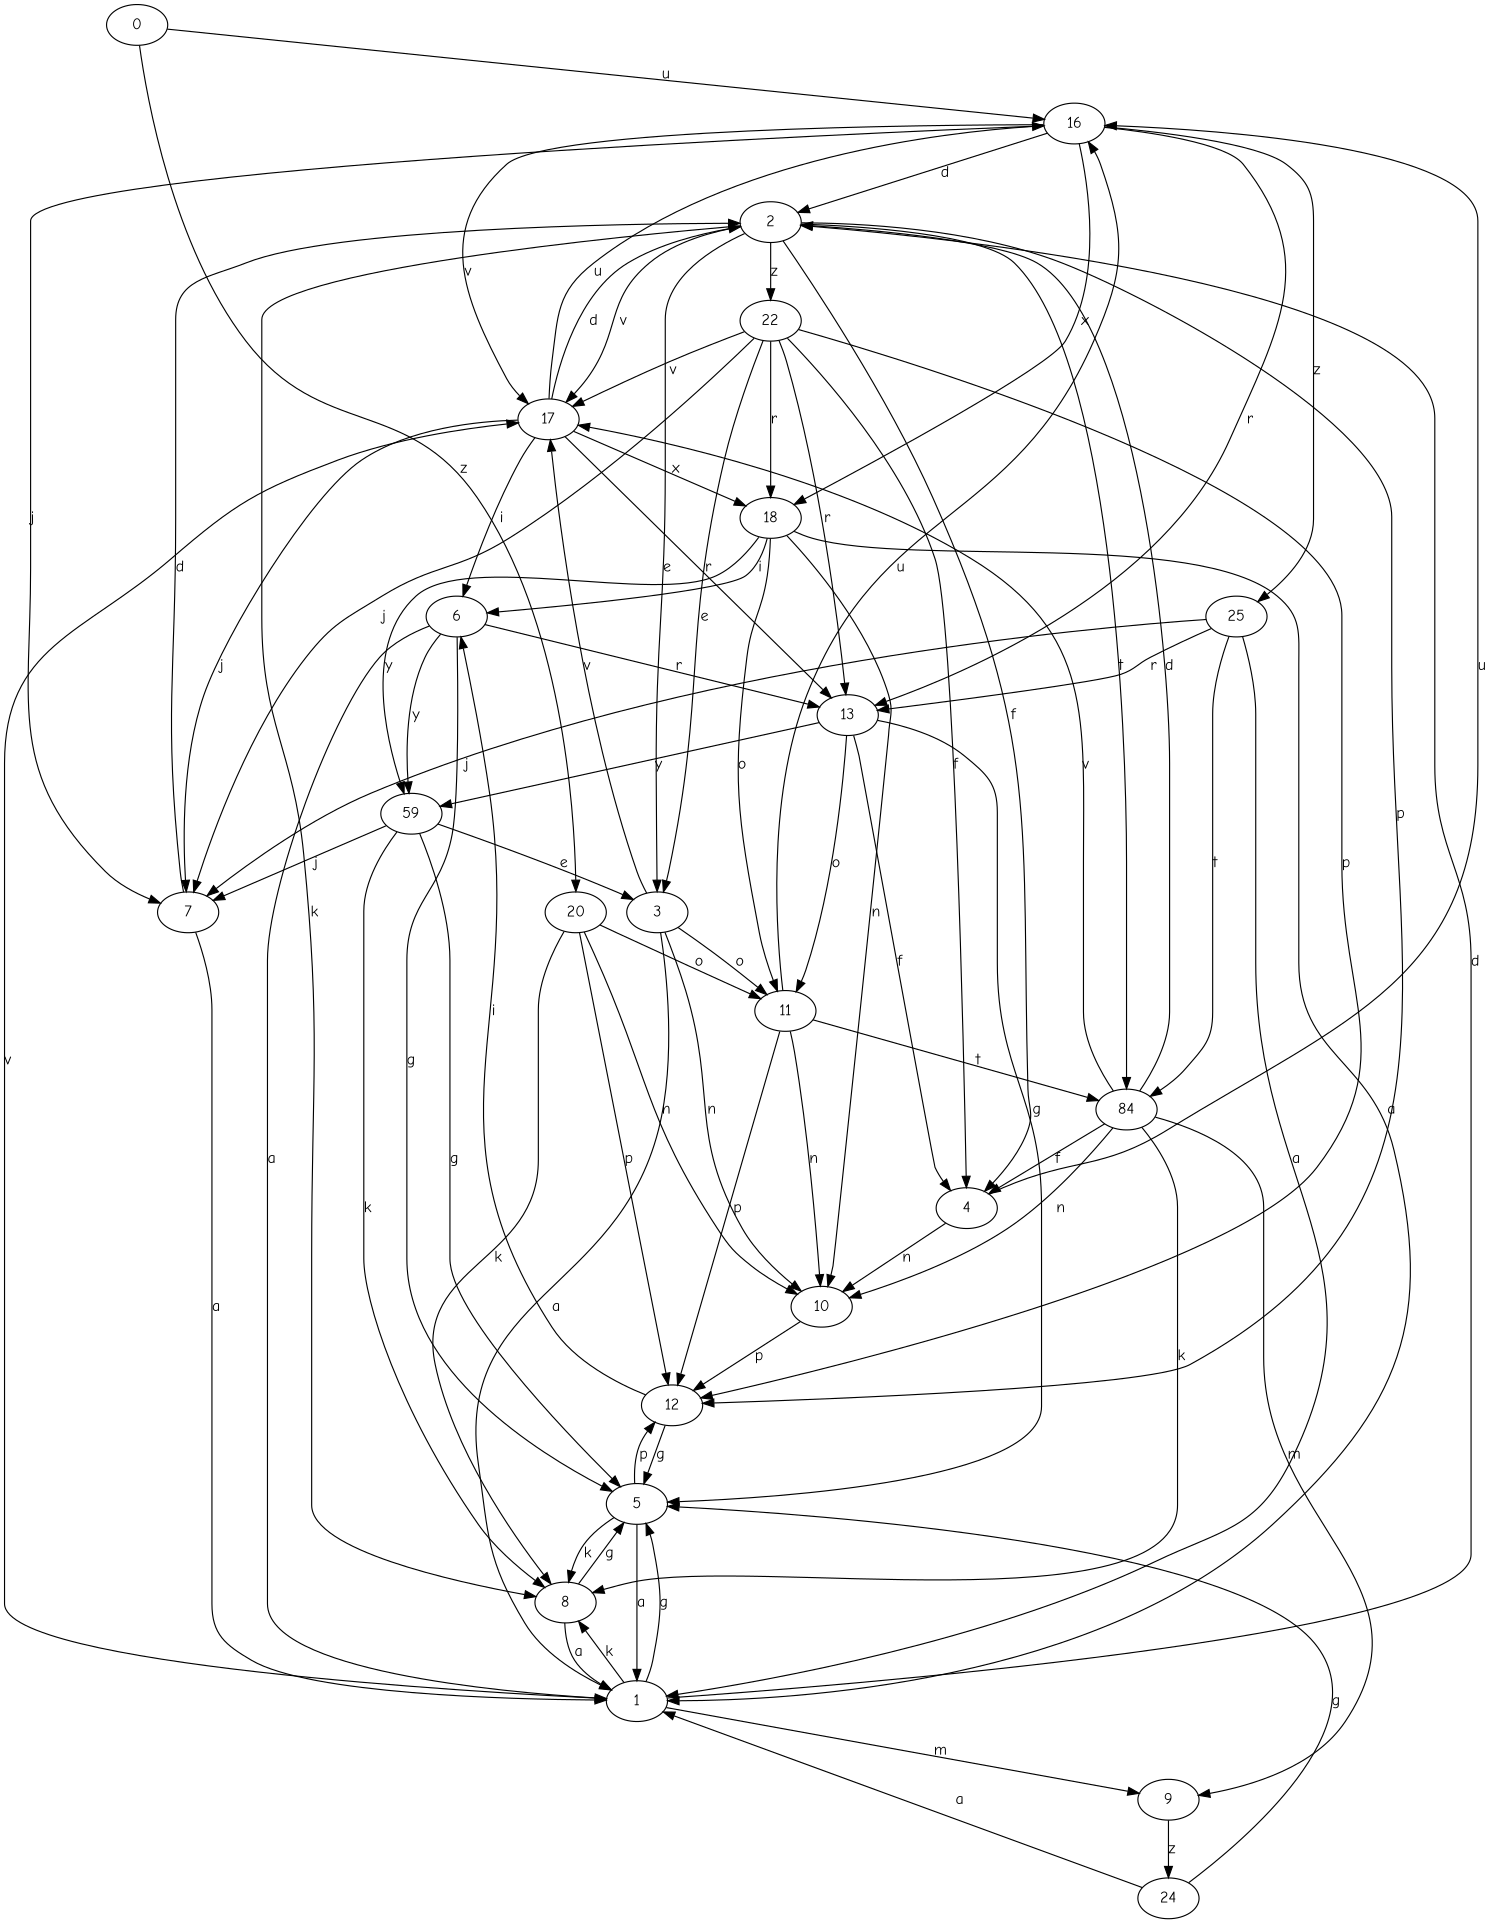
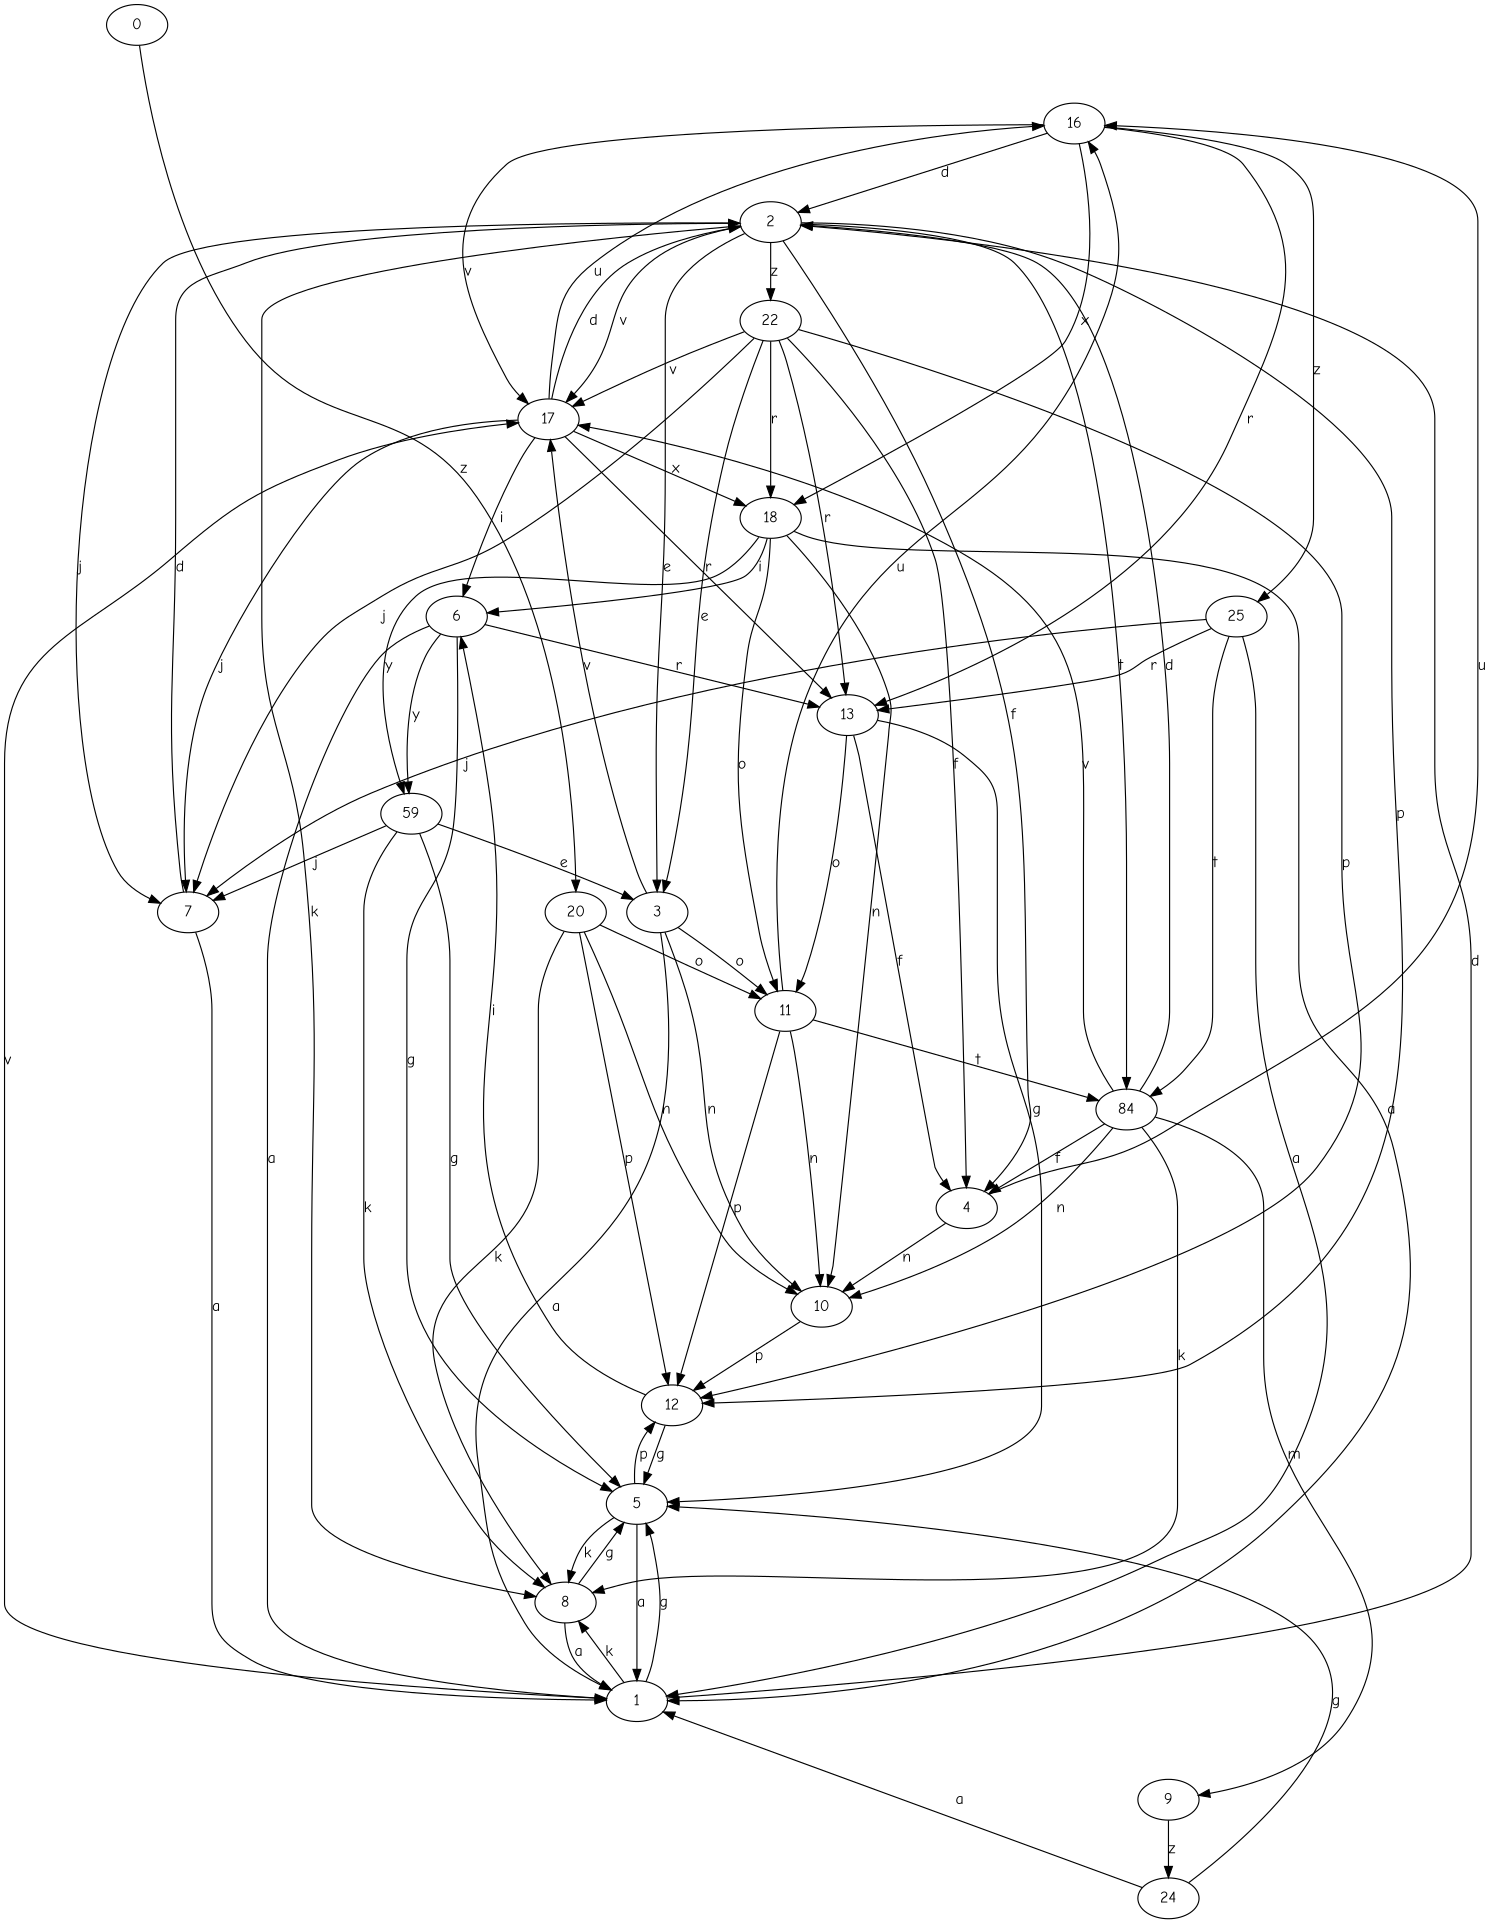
edge "0" -> "16": removed, label "u"
edge "16" -> "7": now "2" -> "7"
edge "13" -> "59": removed, label "y"
edge "1" -> "9": removed, label "m"
